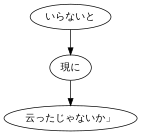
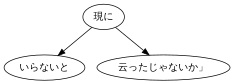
edge "いらないと" -> "現に": reversed
